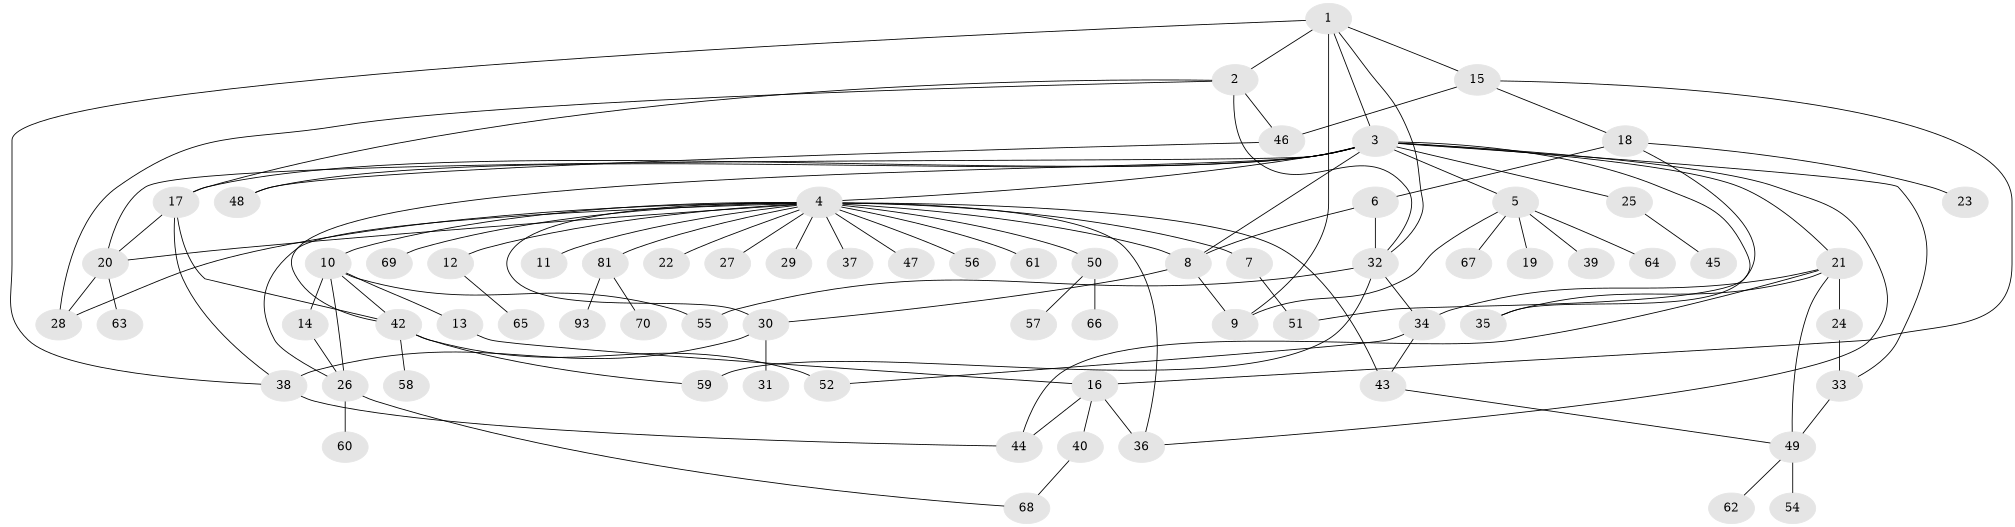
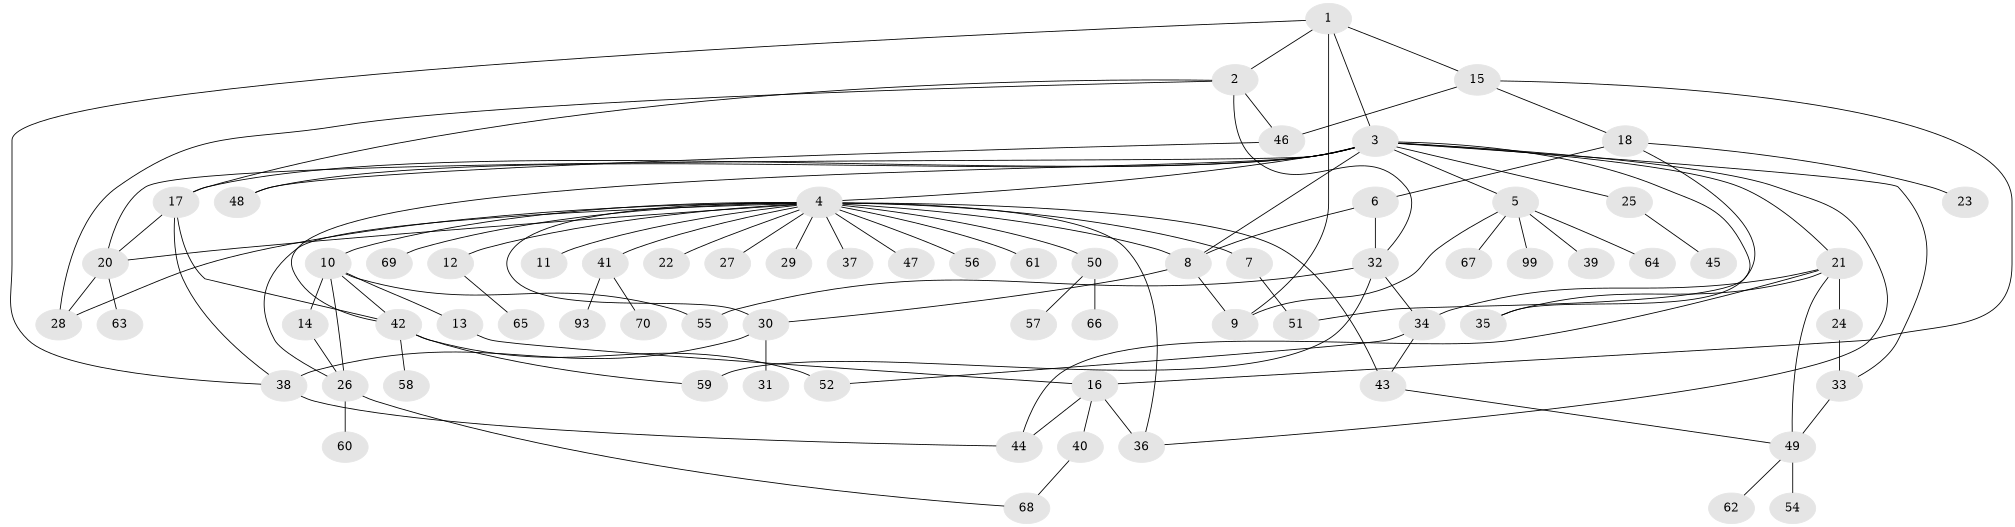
edge "1" -- "32": removed
node "81": label "81" -> "41"
node "19": label "19" -> "99"
